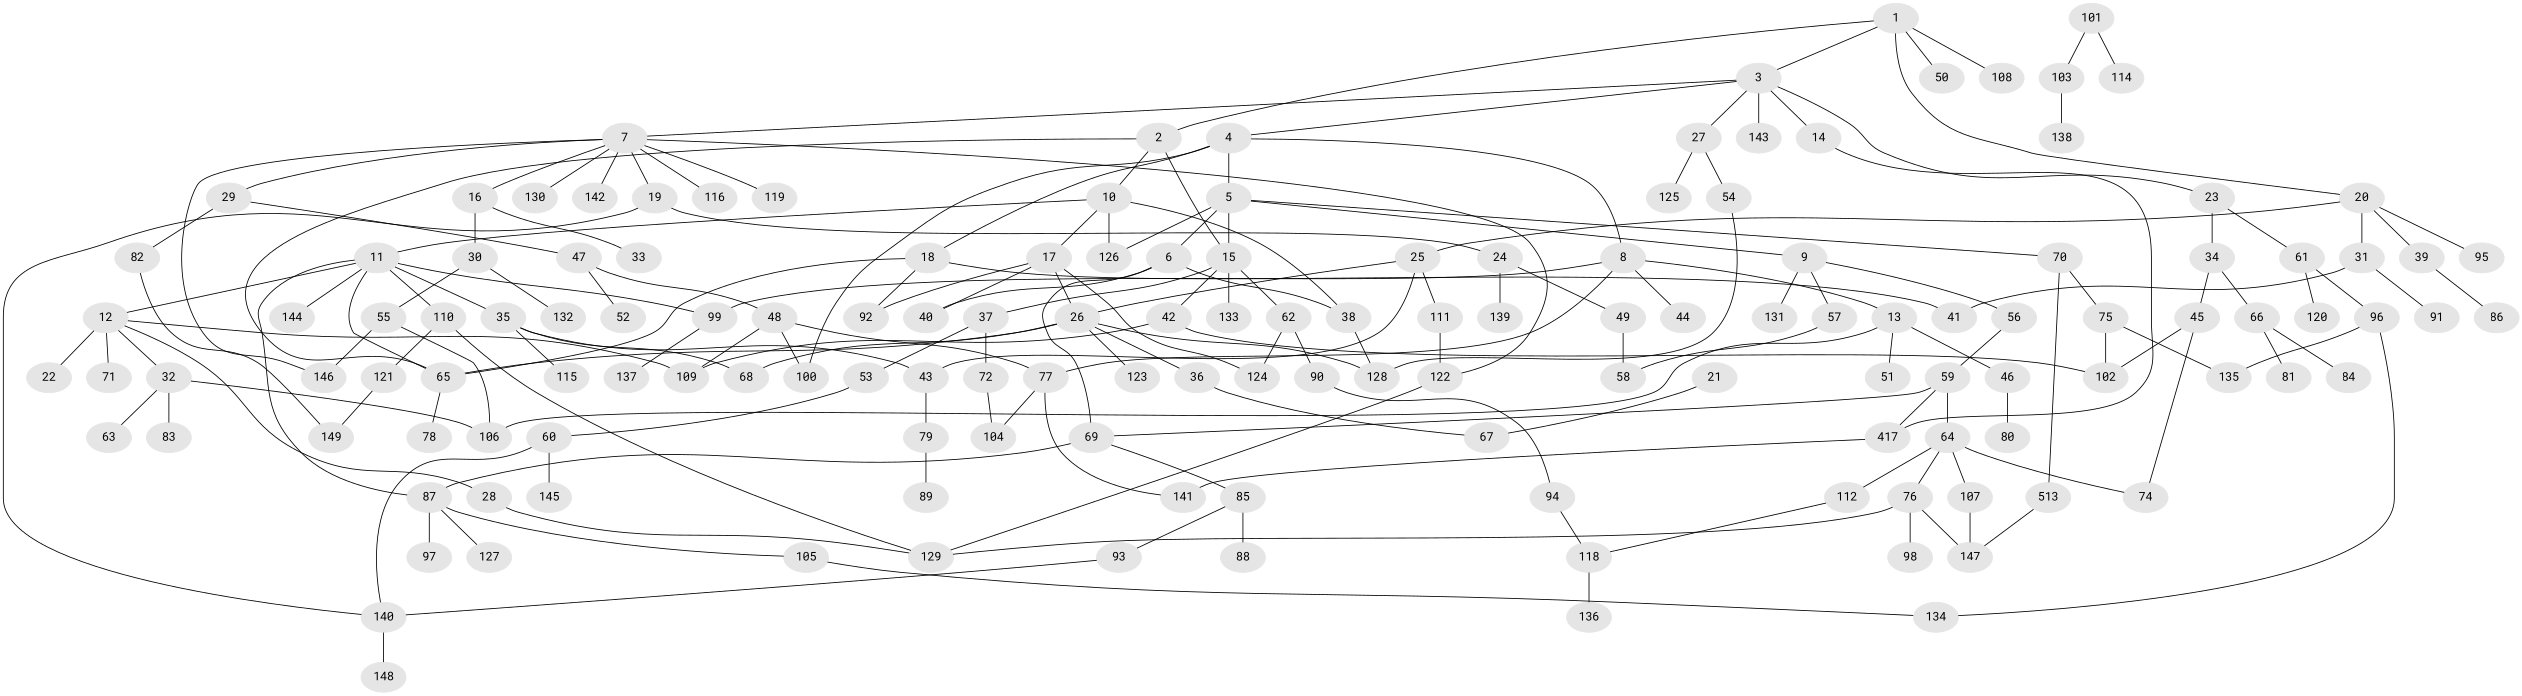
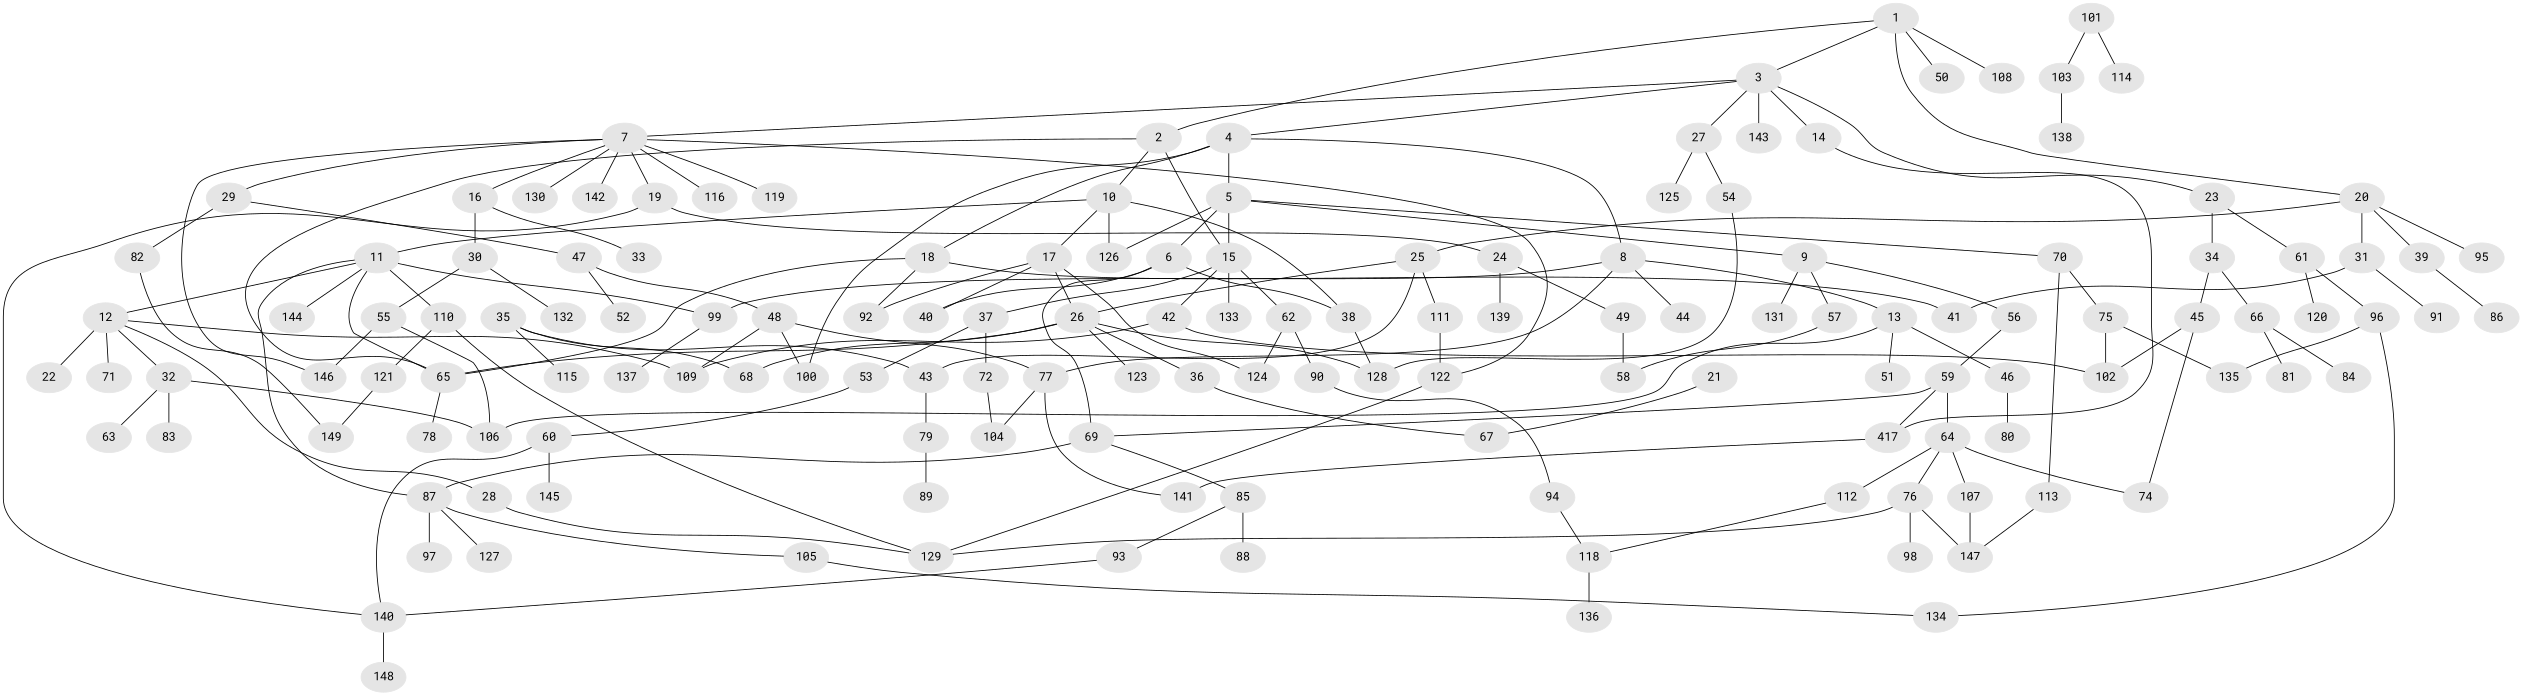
edge "11" -- "35": removed
node "513": label "513" -> "113"
